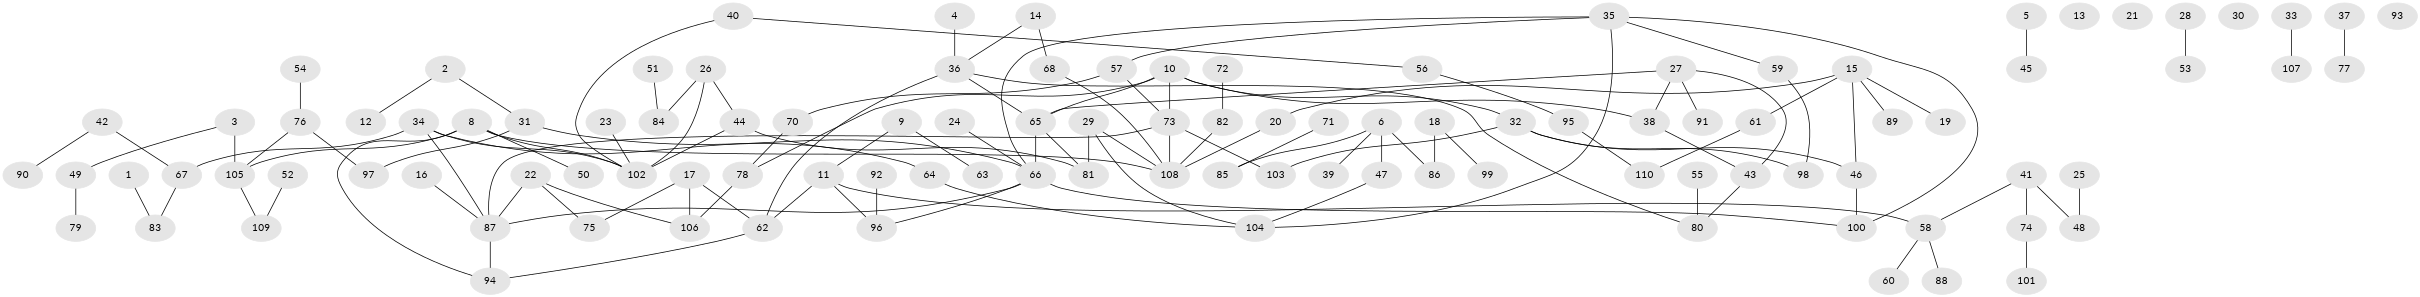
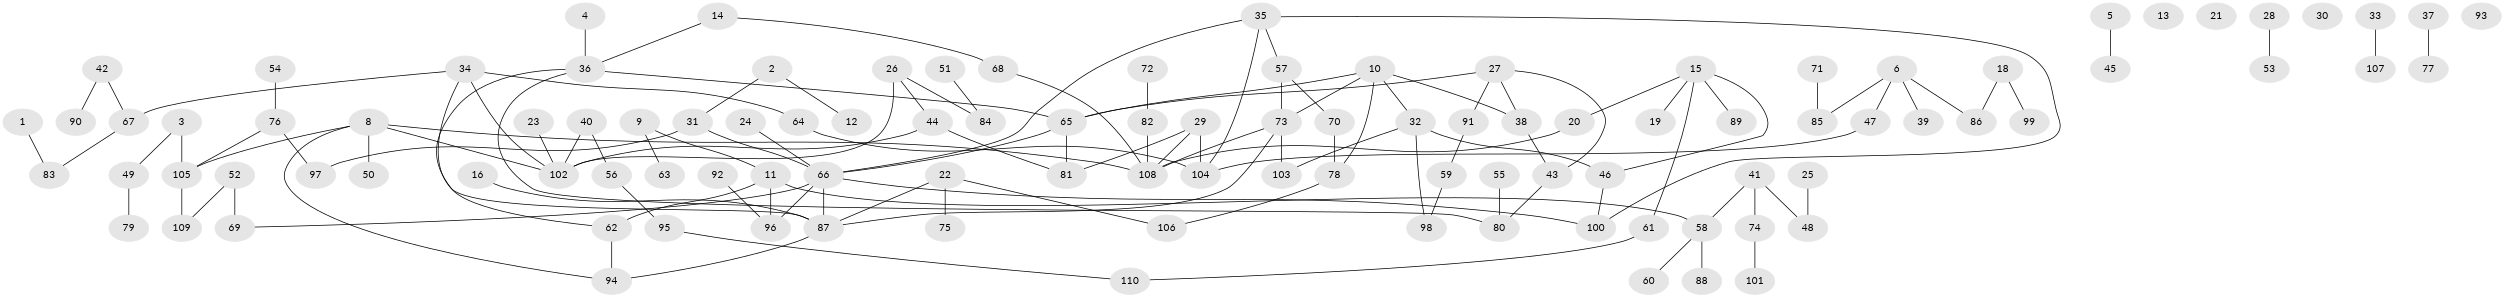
edge "35" -- "59": now "91" -- "59"
node "17": removed
node "69": added
